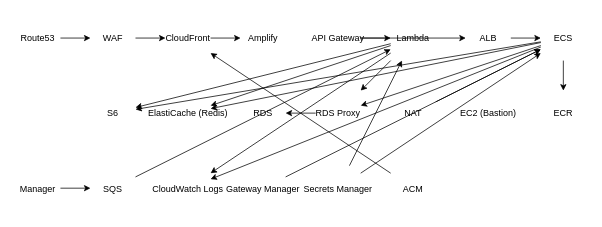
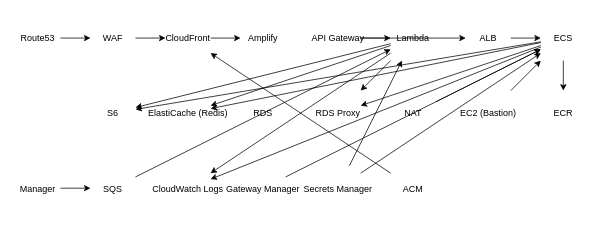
edge "EC2 (Bastion)" -> "ECS": added
edge "RDS Proxy" -> "RDS": removed
